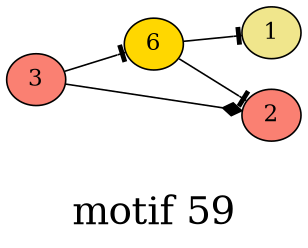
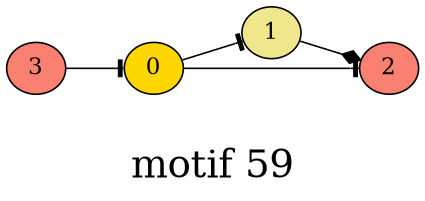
node "6": label "6" -> "0"
edge "3" -> "2": now "1" -> "2"
